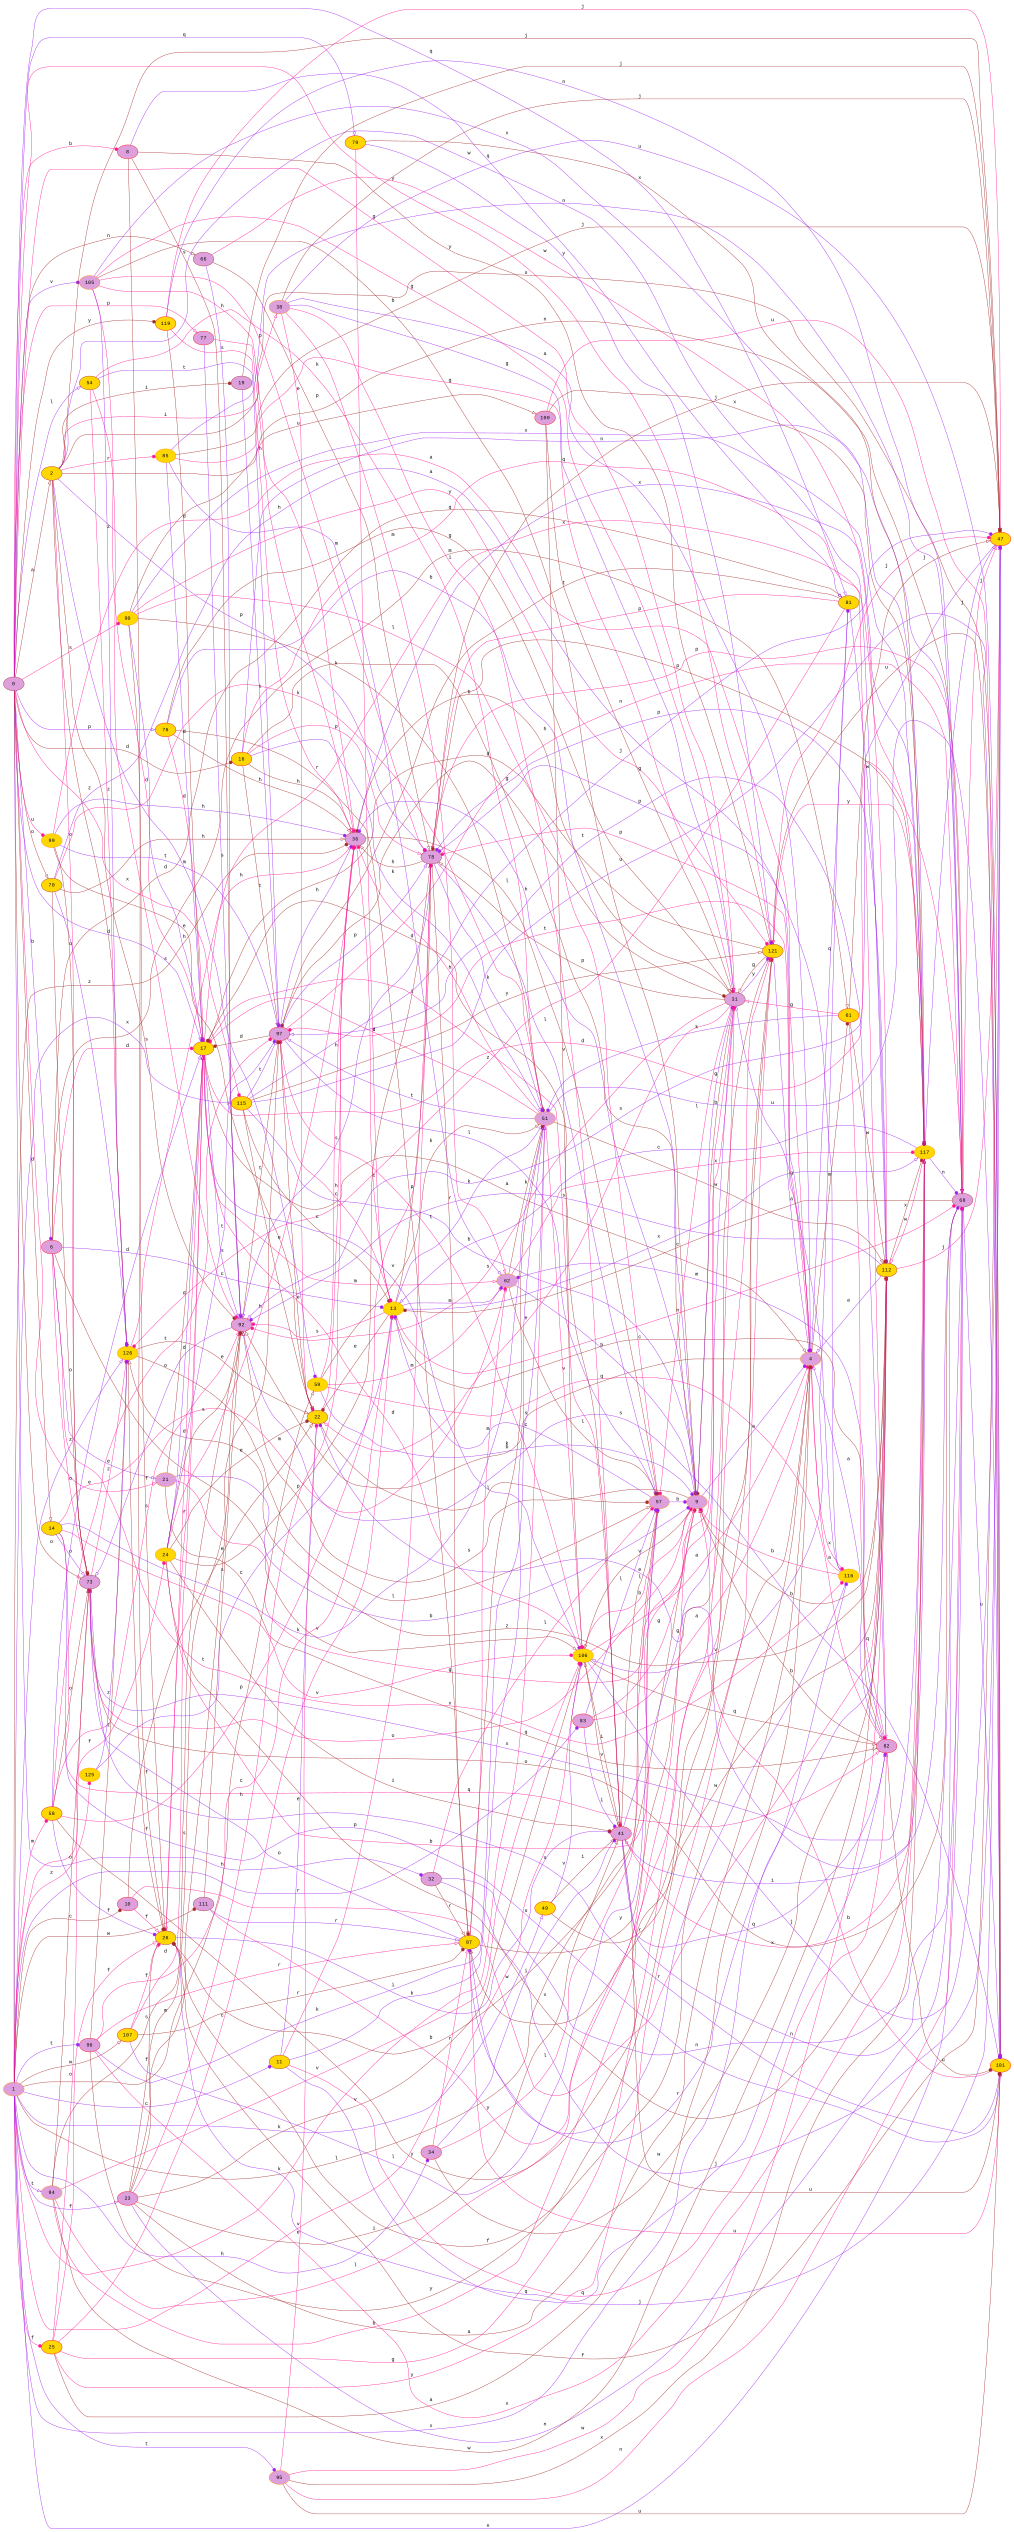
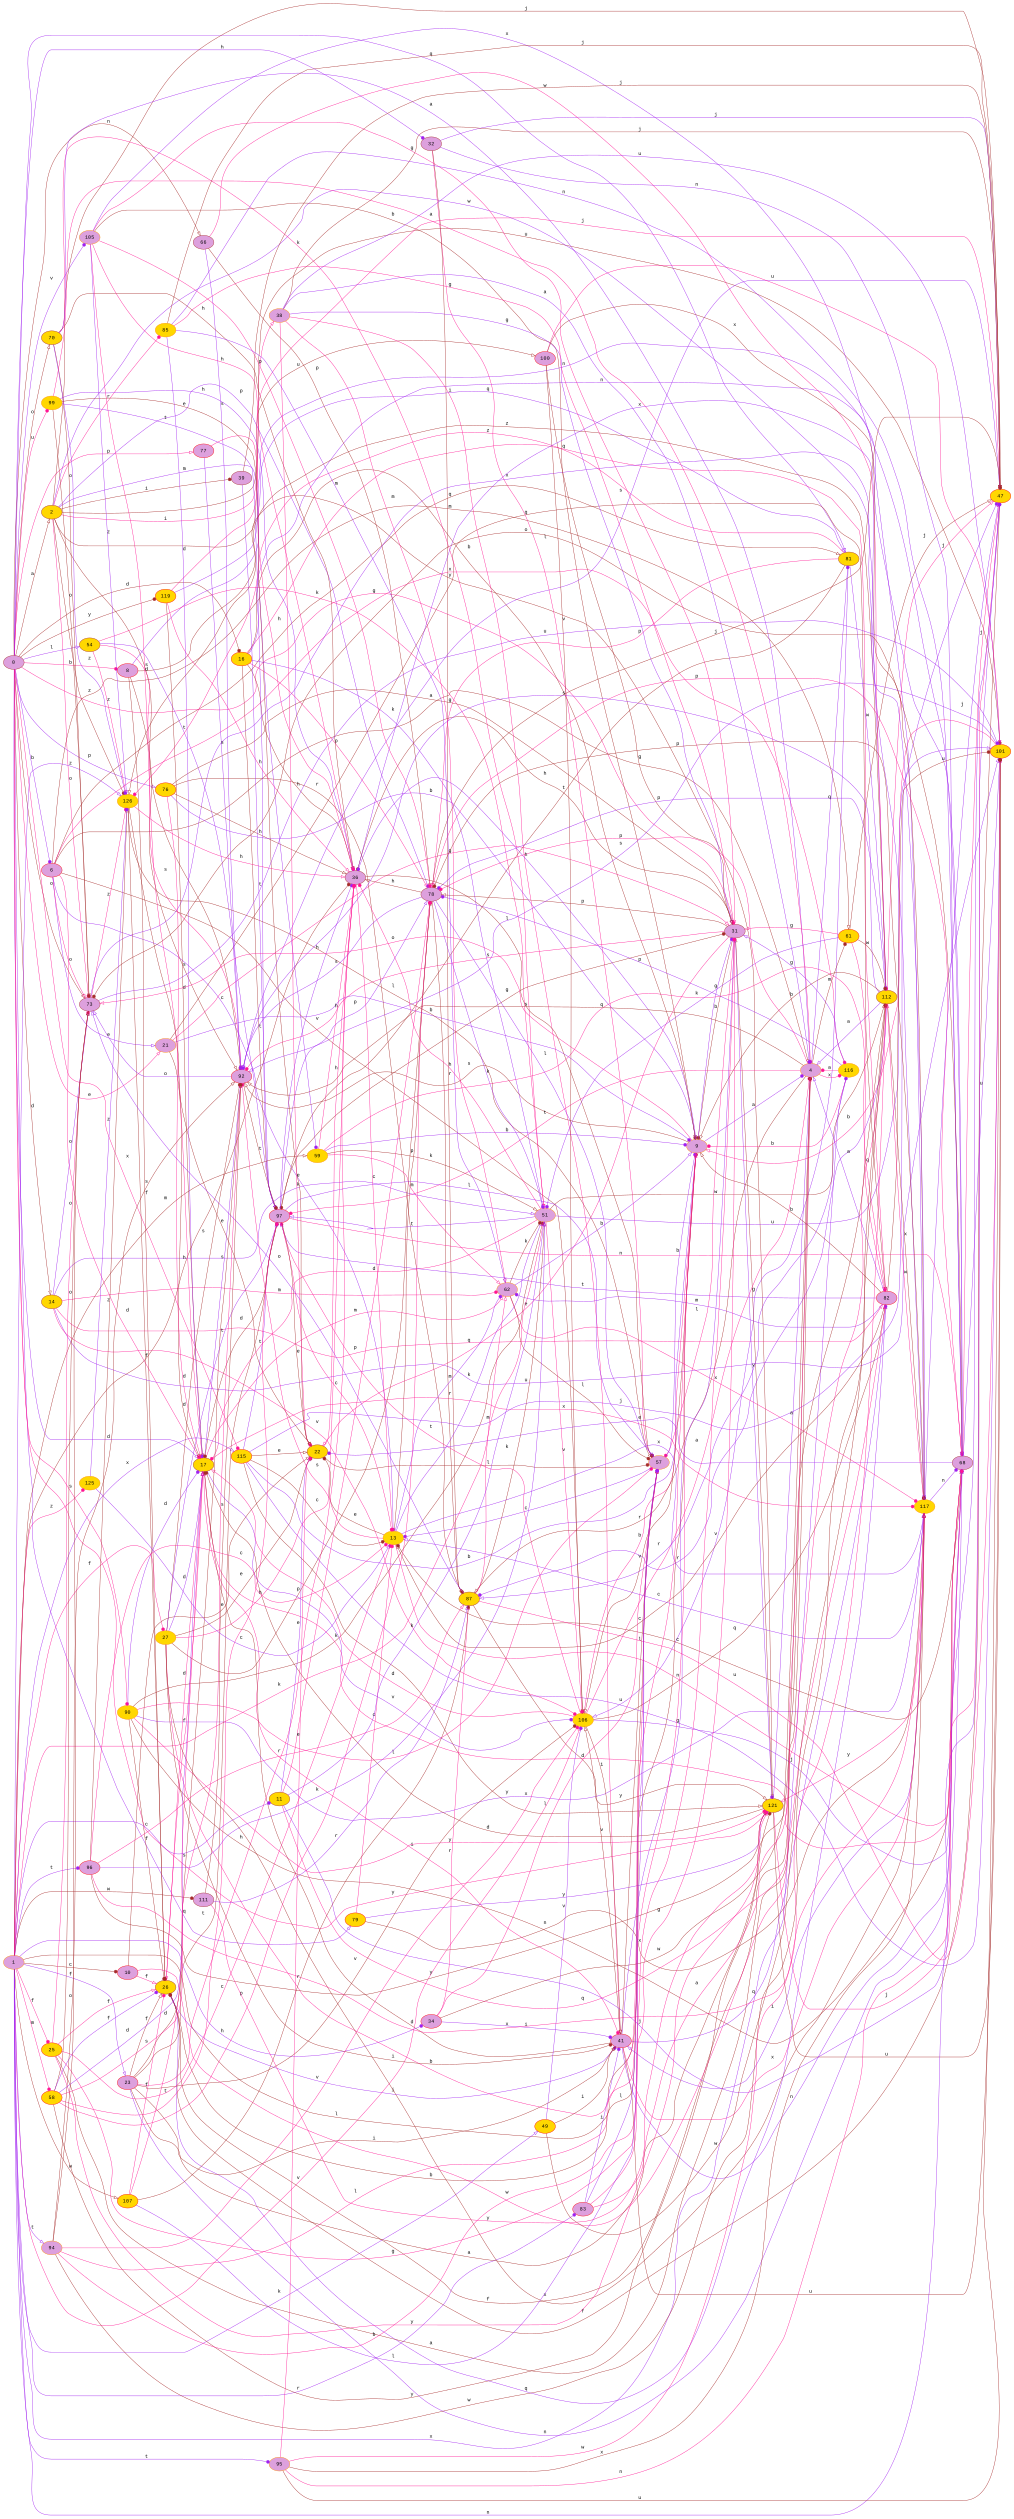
node "19": label "19" -> "39"
edge "17" -> "4": now "6" -> "4"
node "24": label "24" -> "27"
